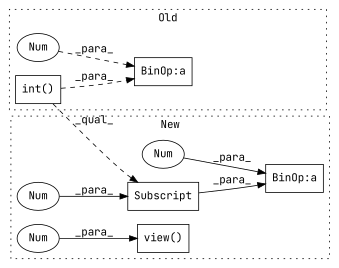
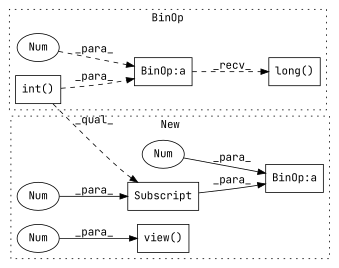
cluster "Old": label "Old" -> "BinOp"
node "long()": added
